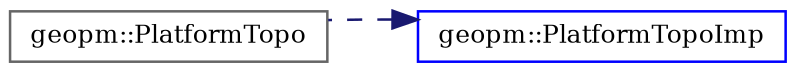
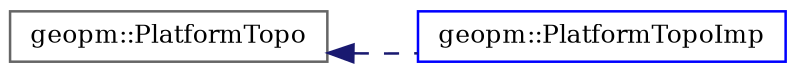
edge "geopm::PlatformTopo" -> "geopm::PlatformTopoImp": reversed
